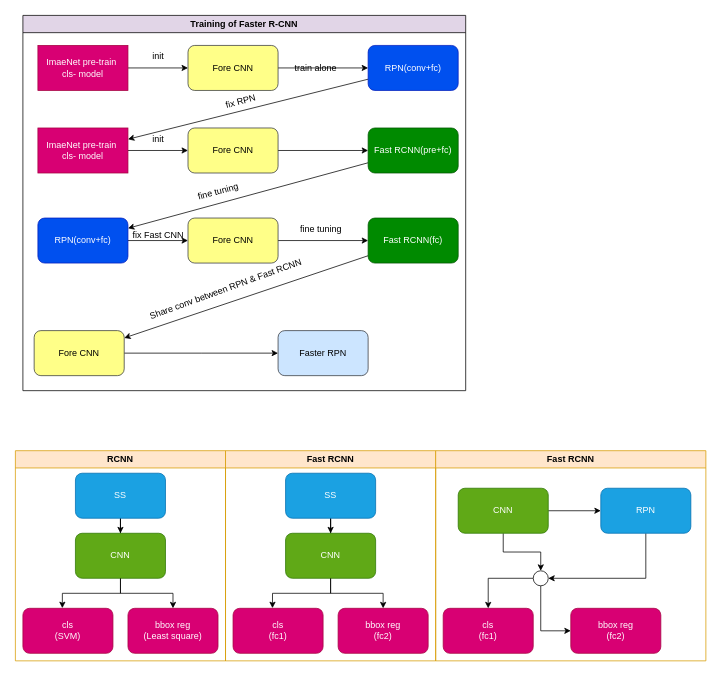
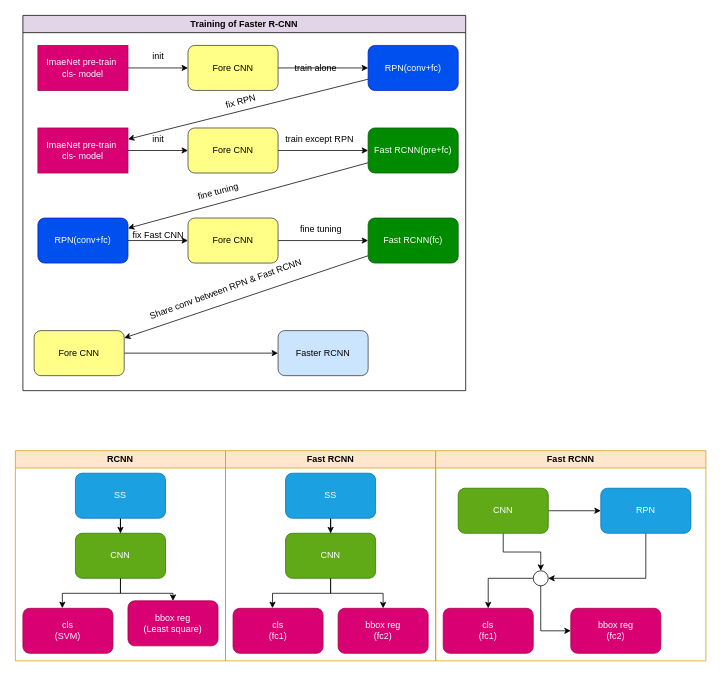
node "train except RPN": added
node "Faster RPN": label "Faster RPN" -> "Faster RCNN"
node "bbox reg (Least square)": moved (173, 630) -> (173, 623)
